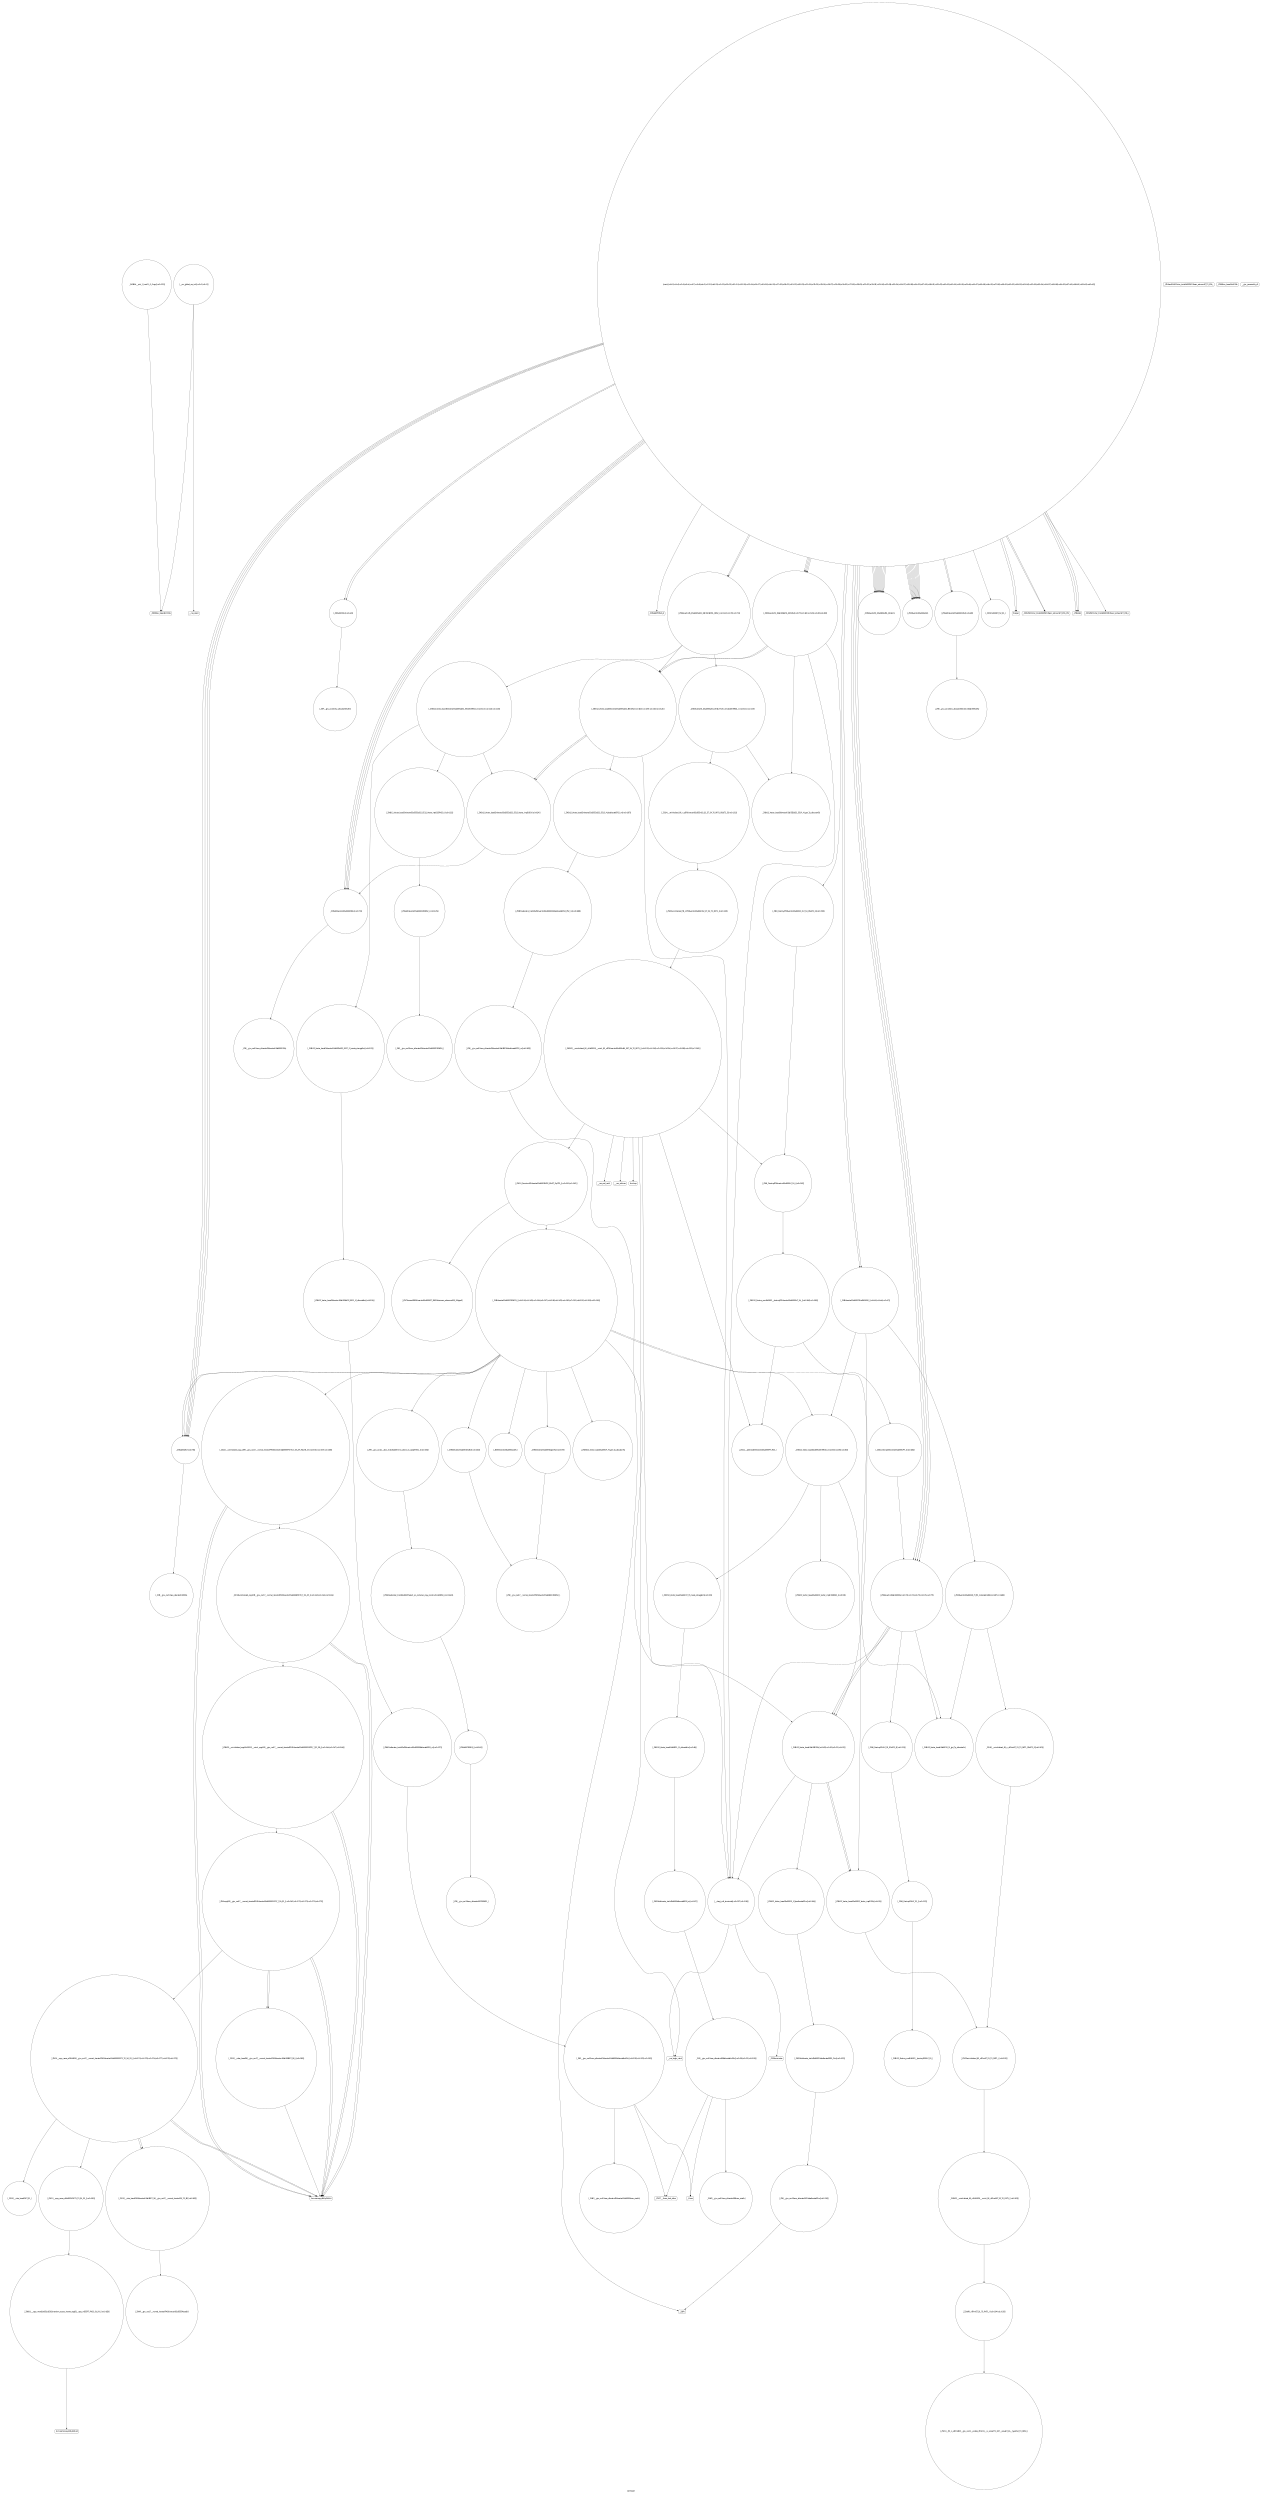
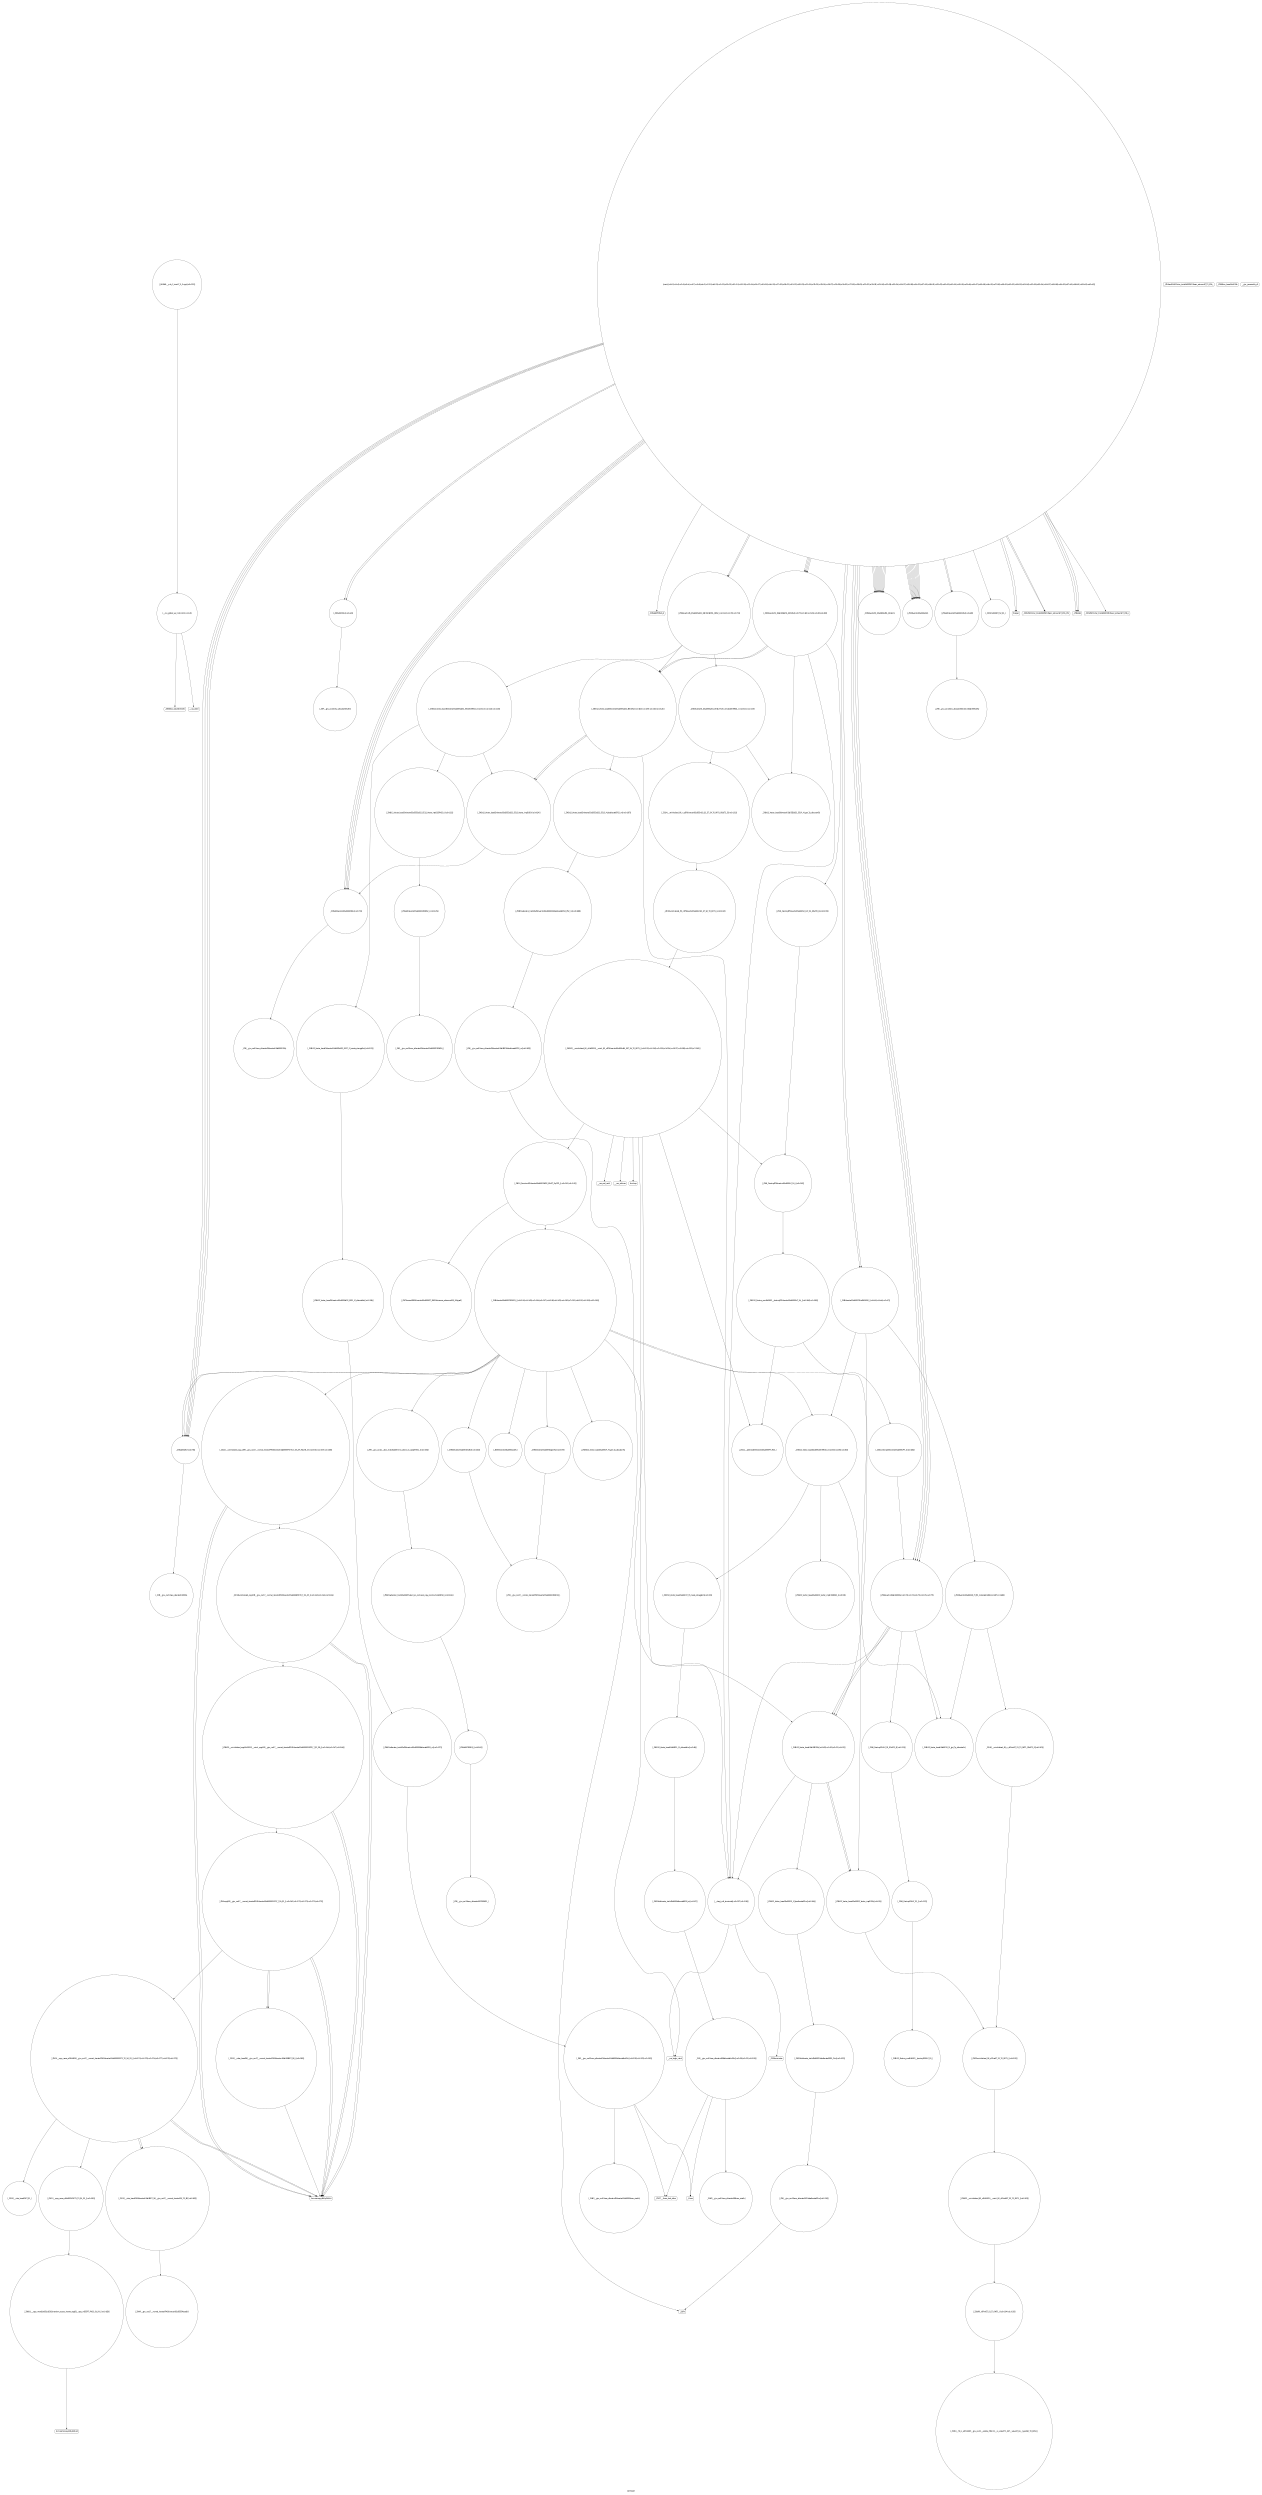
edge "{_GLOBAL__sub_I_LoveYY_0_0.cpp|{<s0>191}}" -> "_ZNSt8ios_base4InitC1Ev": now "{_GLOBAL__sub_I_LoveYY_0_0.cpp|{<s0>191}}" -> "{__cxx_global_var_init|{<s0>1|<s1>2}}"
